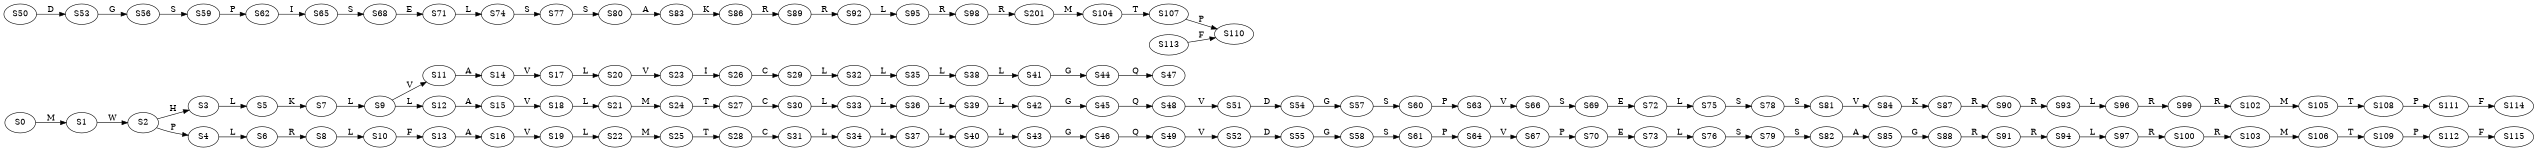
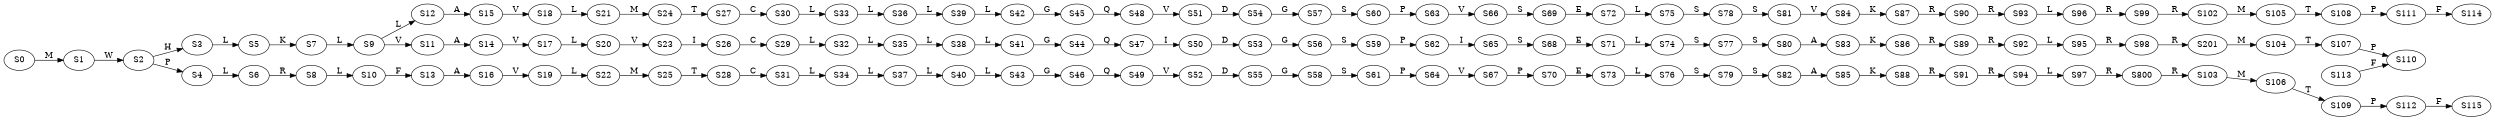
edge "S47" -> "S50": added, label "I"
edge "S85" -> "S88": label "G" -> "K"
node "S100": label "S100" -> "S800"
